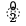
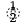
node "0": label "0" -> "1"
